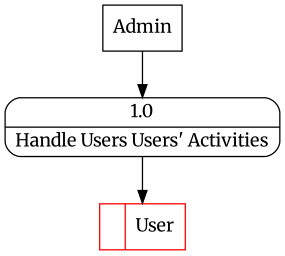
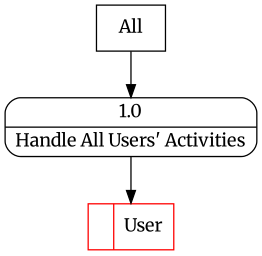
node "Admin": label "Admin" -> "All"
node "1.0": text "Handle Users Users' Activities" -> "Handle All Users' Activities"
